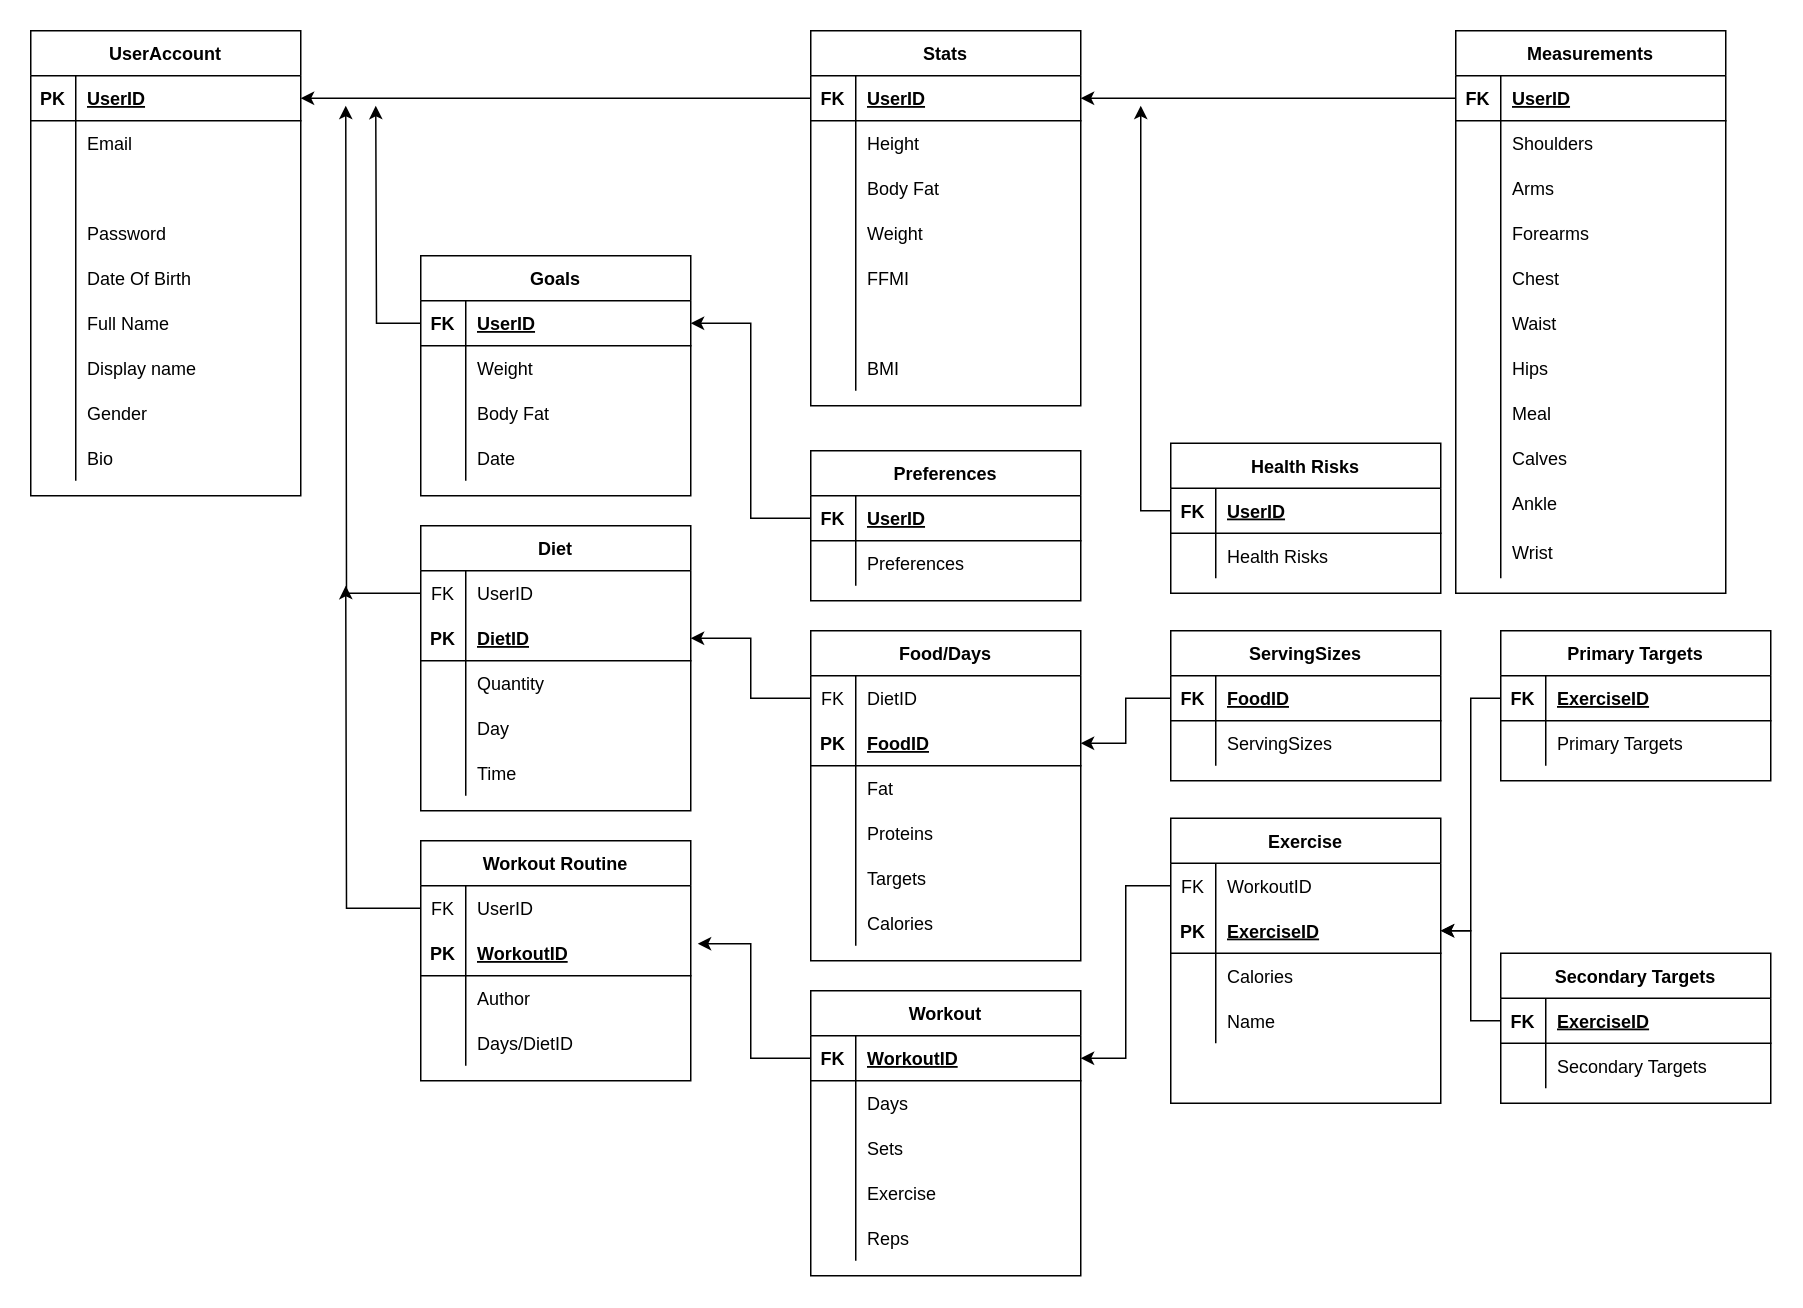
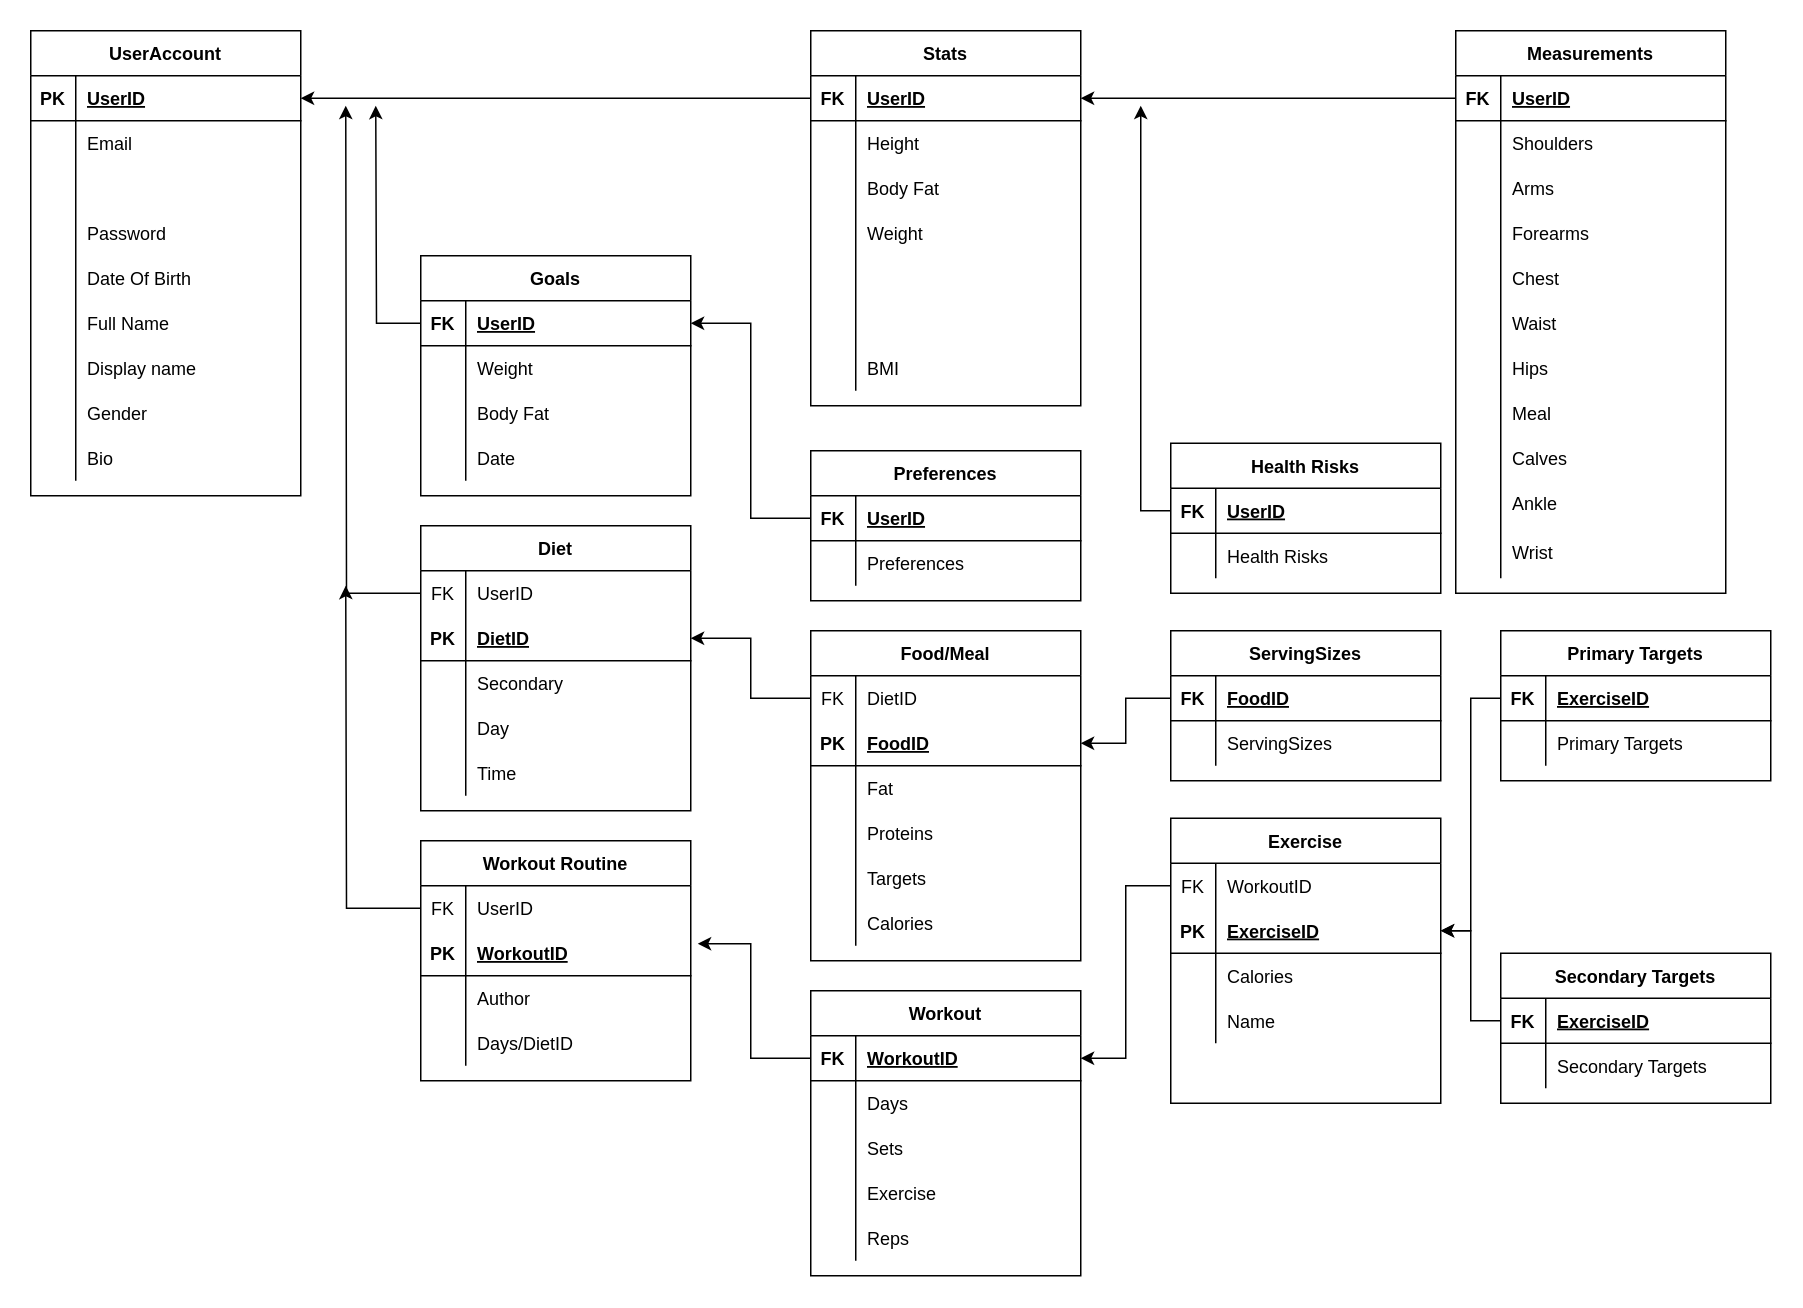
node "FFMI": removed
node "Food/Days": label "Food/Days" -> "Food/Meal"
node "Quantity": label "Quantity" -> "Secondary"
